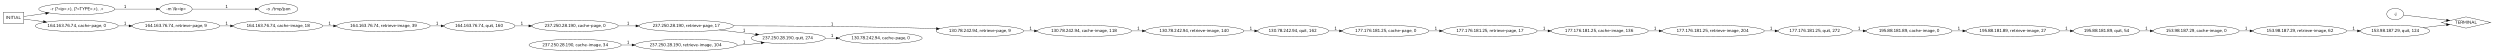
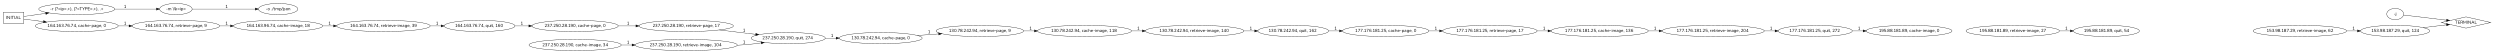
node "164.163.76.74, cache-image, 18": label "164.163.76.74, cache-image, 18" -> "164.163.96.74, cache-image, 18"
edge "237.250.28.190, retrieve-page, 17" -> "130.78.242.94, retrieve-page, 9": now "130.78.242.94, cache-page, 0" -> "130.78.242.94, retrieve-page, 9"
edge "195.88.181.89, cache-image, 0" -> "195.88.181.89, retrieve-image, 27": removed, label "1"
node "153.98.187.29, cache-image, 0": removed
